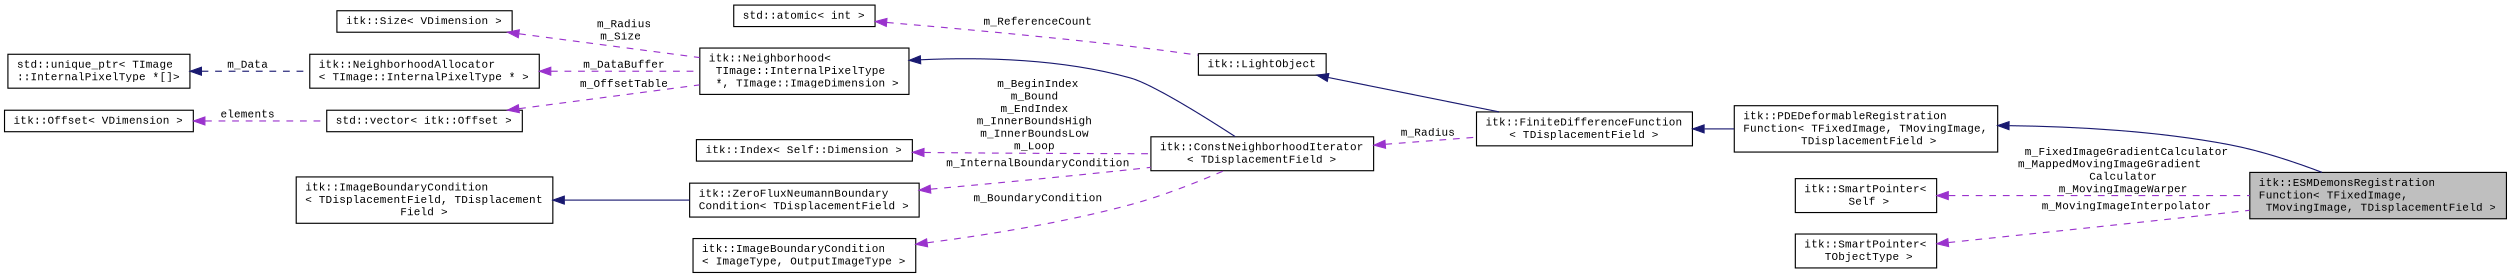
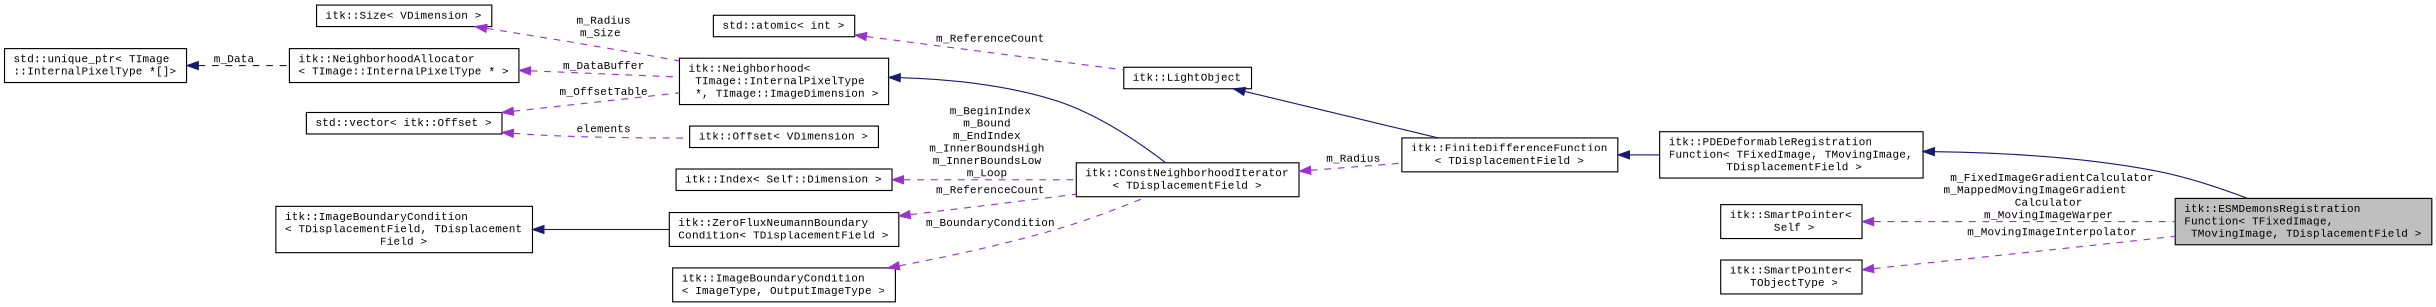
edge "std::vector< itk::Offset >" -> "itk::Offset< VDimension >": reversed
edge "itk::ConstNeighborhoodIterator < TDisplacementField >" -> "itk::ZeroFluxNeumannBoundary Condition< TDisplacementField >": label " m_InternalBoundaryCondition" -> " m_ReferenceCount"
